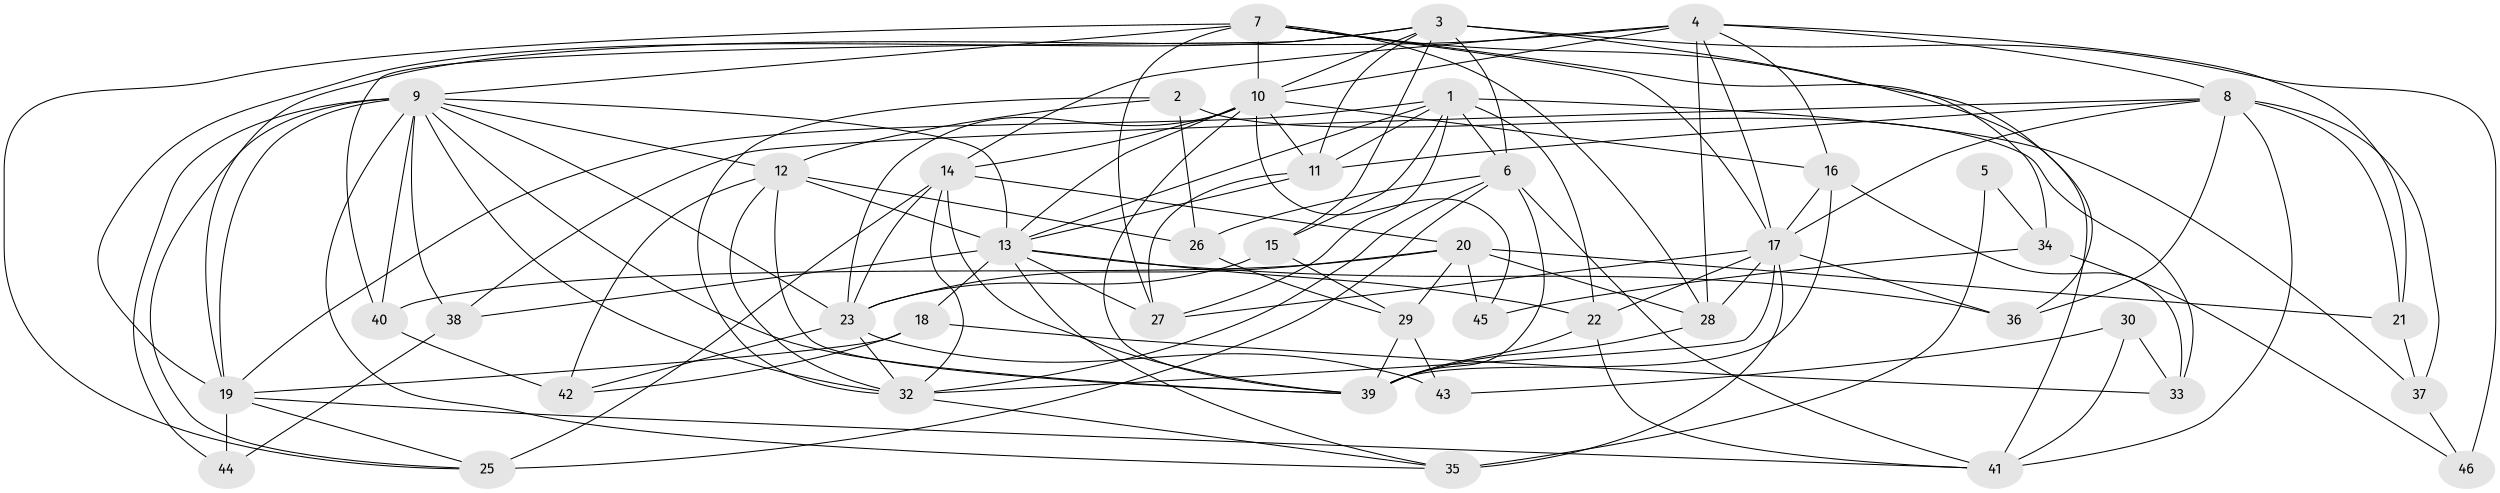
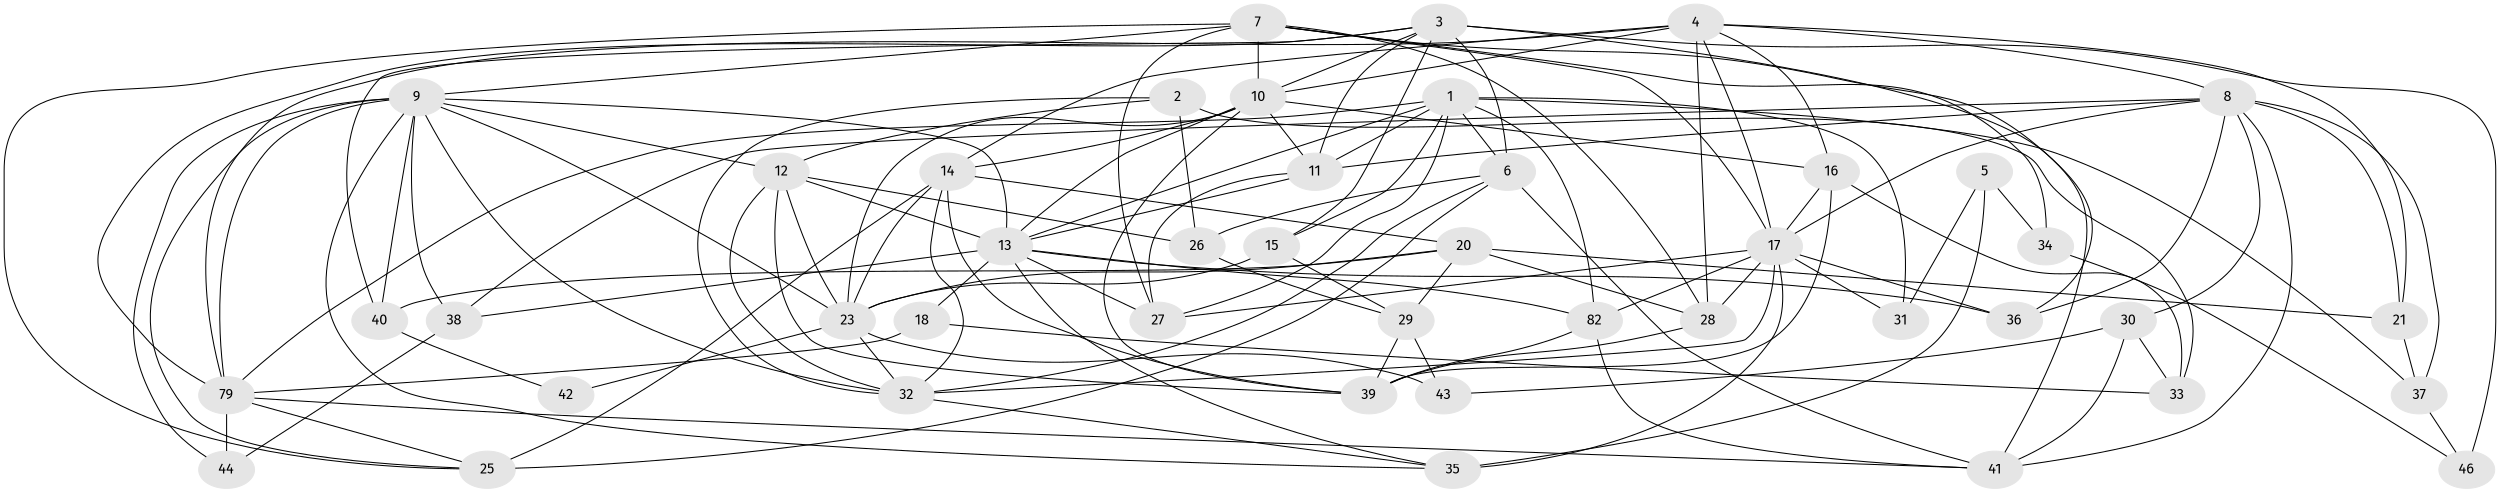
edge "8" -- "30": added
edge "12" -- "42": now "12" -- "23"
edge "9" -- "39": removed
node "45": removed
node "22": label "22" -> "82"
node "31": added
edge "6" -- "39": removed
edge "18" -- "42": removed
node "19": label "19" -> "79"
